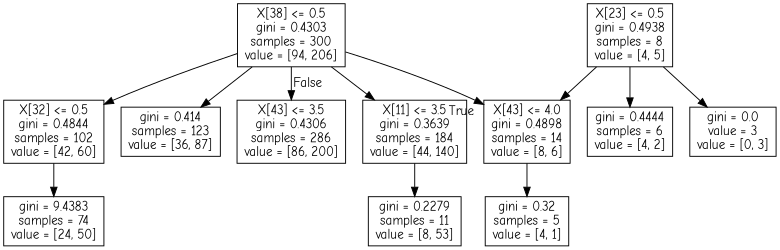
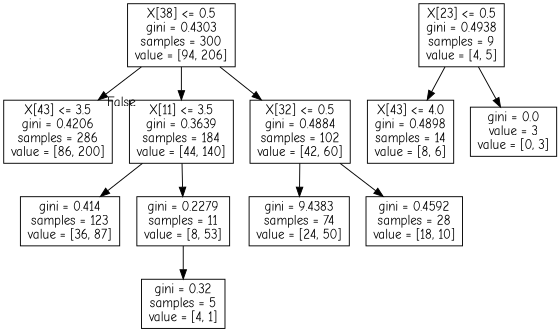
node "X[23] <= 0.5 gini = 0.4938 samples = 8 value = [4, 5]": label "X[23] <= 0.5 gini = 0.4938 samples = 8 value = [4, 5]" -> "X[23] <= 0.5 gini = 0.4938 samples = 9 value = [4, 5]"
edge "X[38] <= 0.5 gini = 0.4303 samples = 300 value = [94, 206]" -> "X[43] <= 4.0 gini = 0.4898 samples = 14 value = [8, 6]": removed
edge "X[38] <= 0.5 gini = 0.4303 samples = 300 value = [94, 206]" -> "gini = 0.414 samples = 123 value = [36, 87]": now "X[11] <= 3.5 gini = 0.3639 samples = 184 value = [44, 140]" -> "gini = 0.414 samples = 123 value = [36, 87]"
node "X[32] <= 0.5 gini = 0.4844 samples = 102 value = [42, 60]": label "X[32] <= 0.5 gini = 0.4844 samples = 102 value = [42, 60]" -> "X[32] <= 0.5 gini = 0.4884 samples = 102 value = [42, 60]"
node "X[43] <= 3.5 gini = 0.4306 samples = 286 value = [86, 200]": label "X[43] <= 3.5 gini = 0.4306 samples = 286 value = [86, 200]" -> "X[43] <= 3.5 gini = 0.4206 samples = 286 value = [86, 200]"
node "gini = 0.4444 samples = 6 value = [4, 2]": removed
edge "X[43] <= 4.0 gini = 0.4898 samples = 14 value = [8, 6]" -> "gini = 0.32 samples = 5 value = [4, 1]": now "gini = 0.2279 samples = 11 value = [8, 53]" -> "gini = 0.32 samples = 5 value = [4, 1]"
node "gini = 0.4592 samples = 28 value = [18, 10]": added
